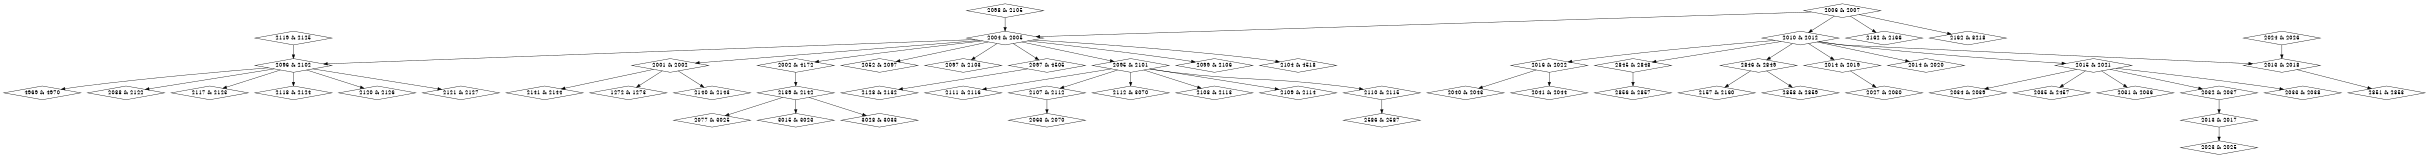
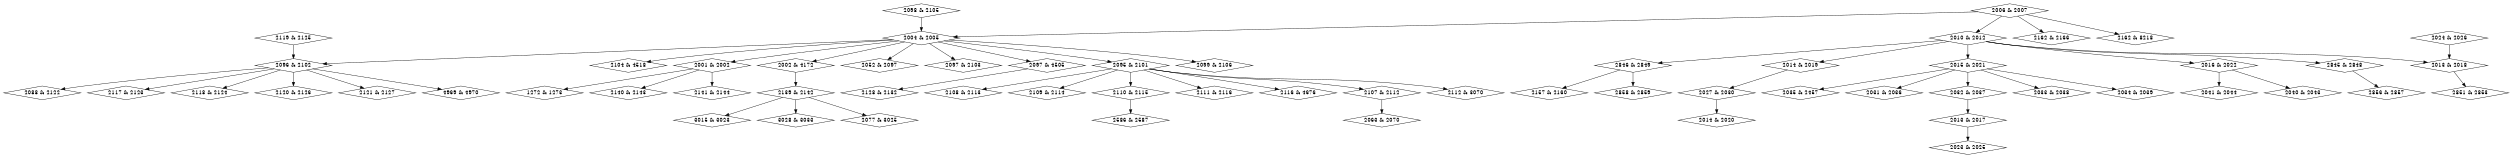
edge "2010 & 2012" -> "2014 & 2020": now "2027 & 2030" -> "2014 & 2020"
node "2116 & 4676": added
